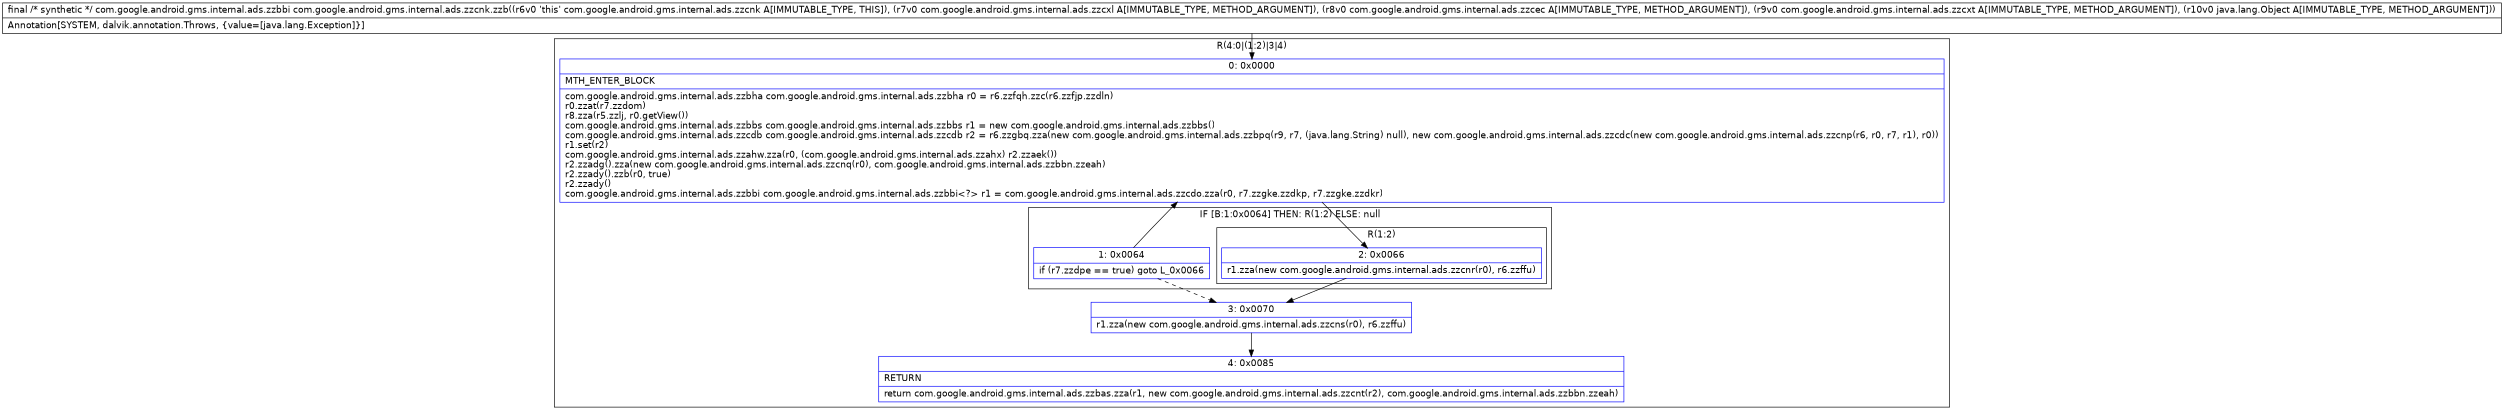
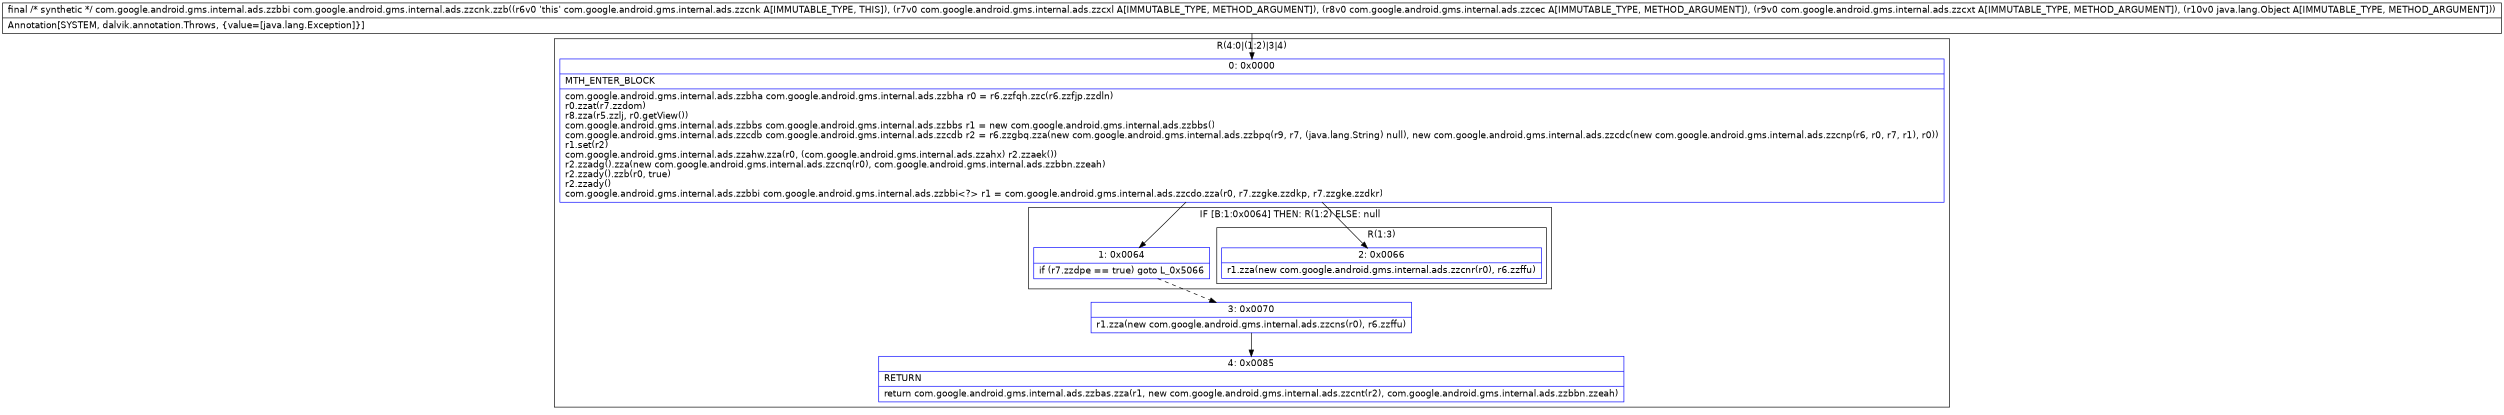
edge "1: 0x0064" -> "0: 0x0000": reversed
cluster "R(1:2)": label "R(1:2)" -> "R(1:3)"
node "1: 0x0064": text "if (r7.zzdpe == true) goto L_0x0066" -> "if (r7.zzdpe == true) goto L_0x5066"
edge "2: 0x0066" -> "3: 0x0070": removed
